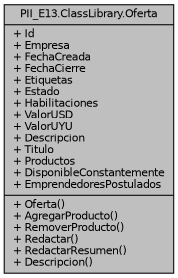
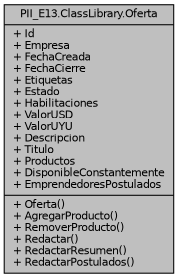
node "PII_E13.ClassLibrary.Oferta": text "+ Descripcion()" -> "+ RedactarPostulados()"
